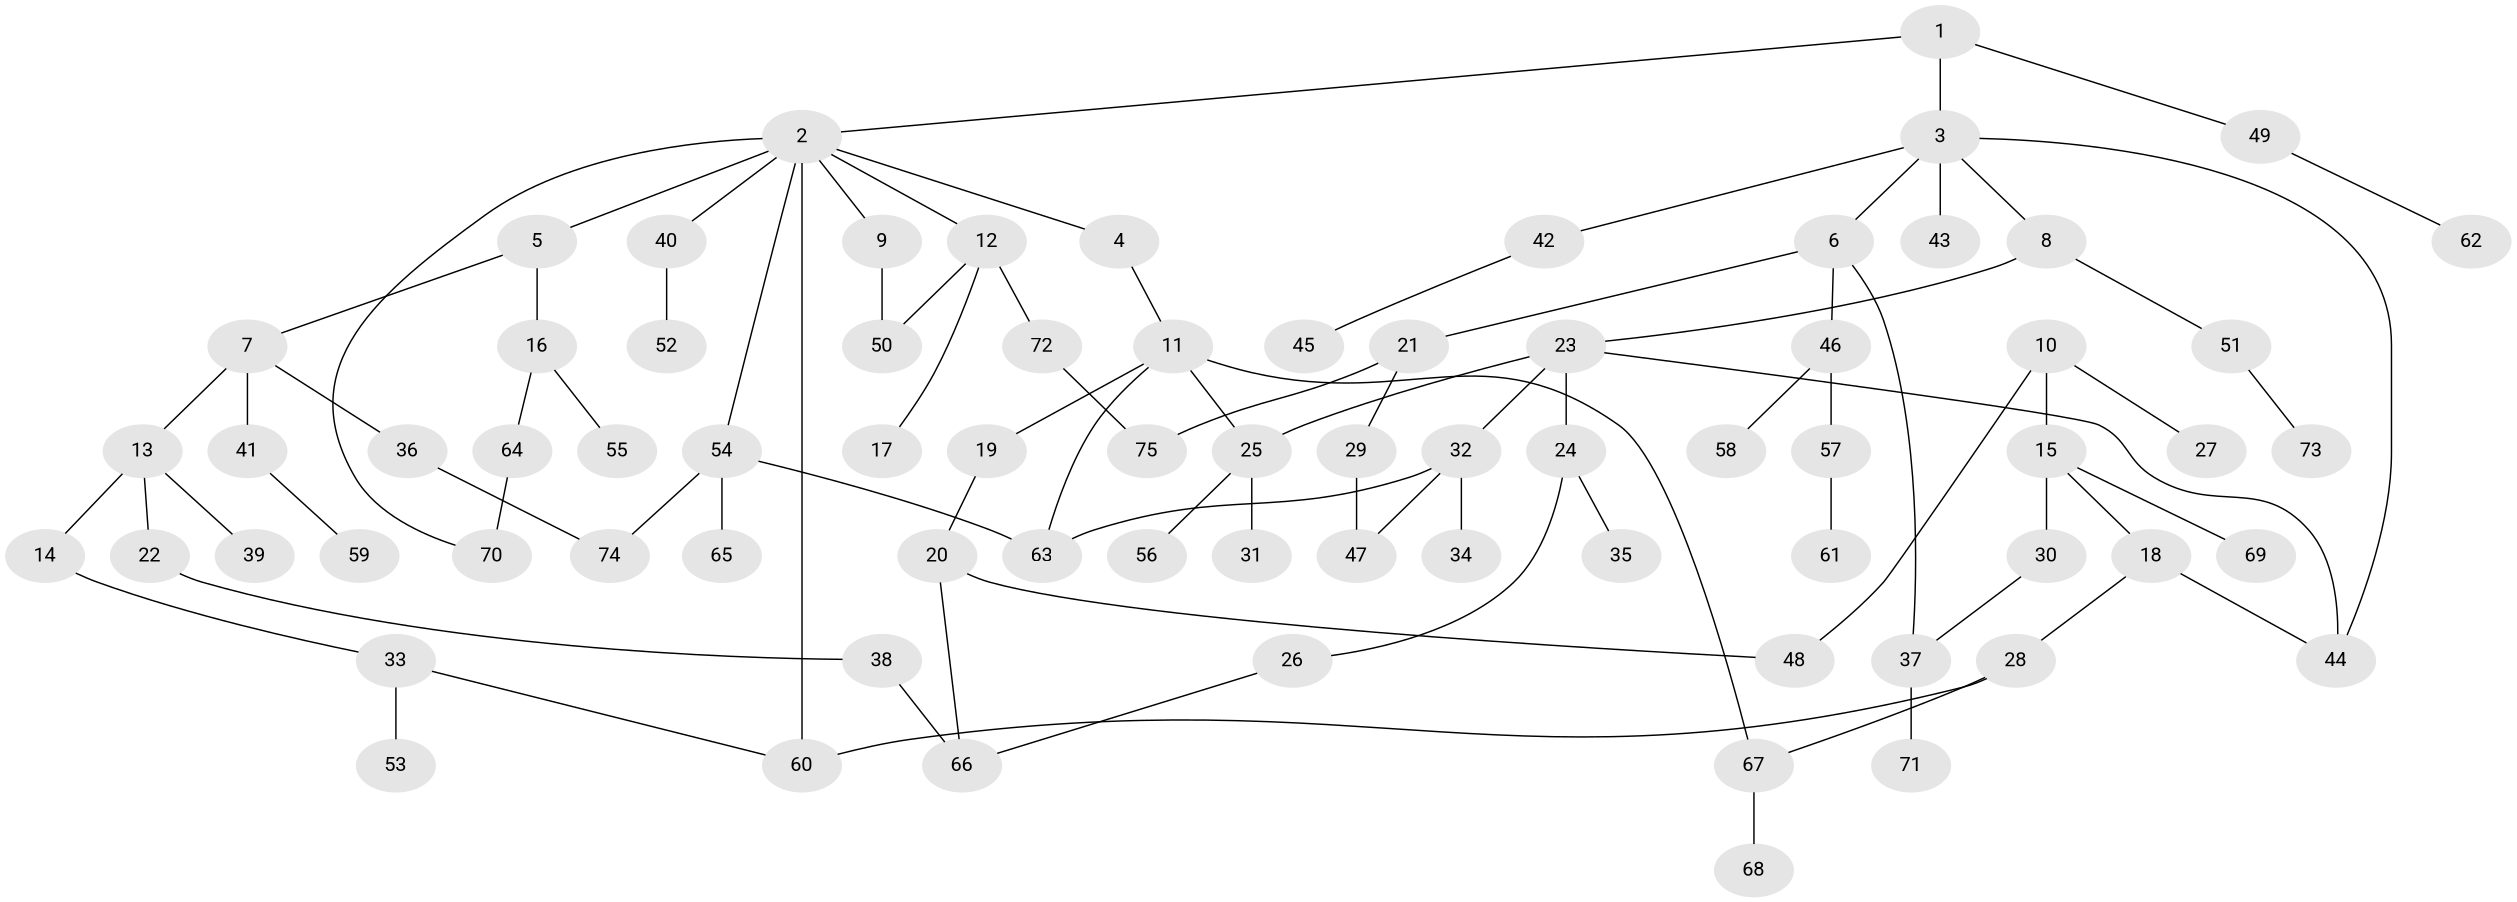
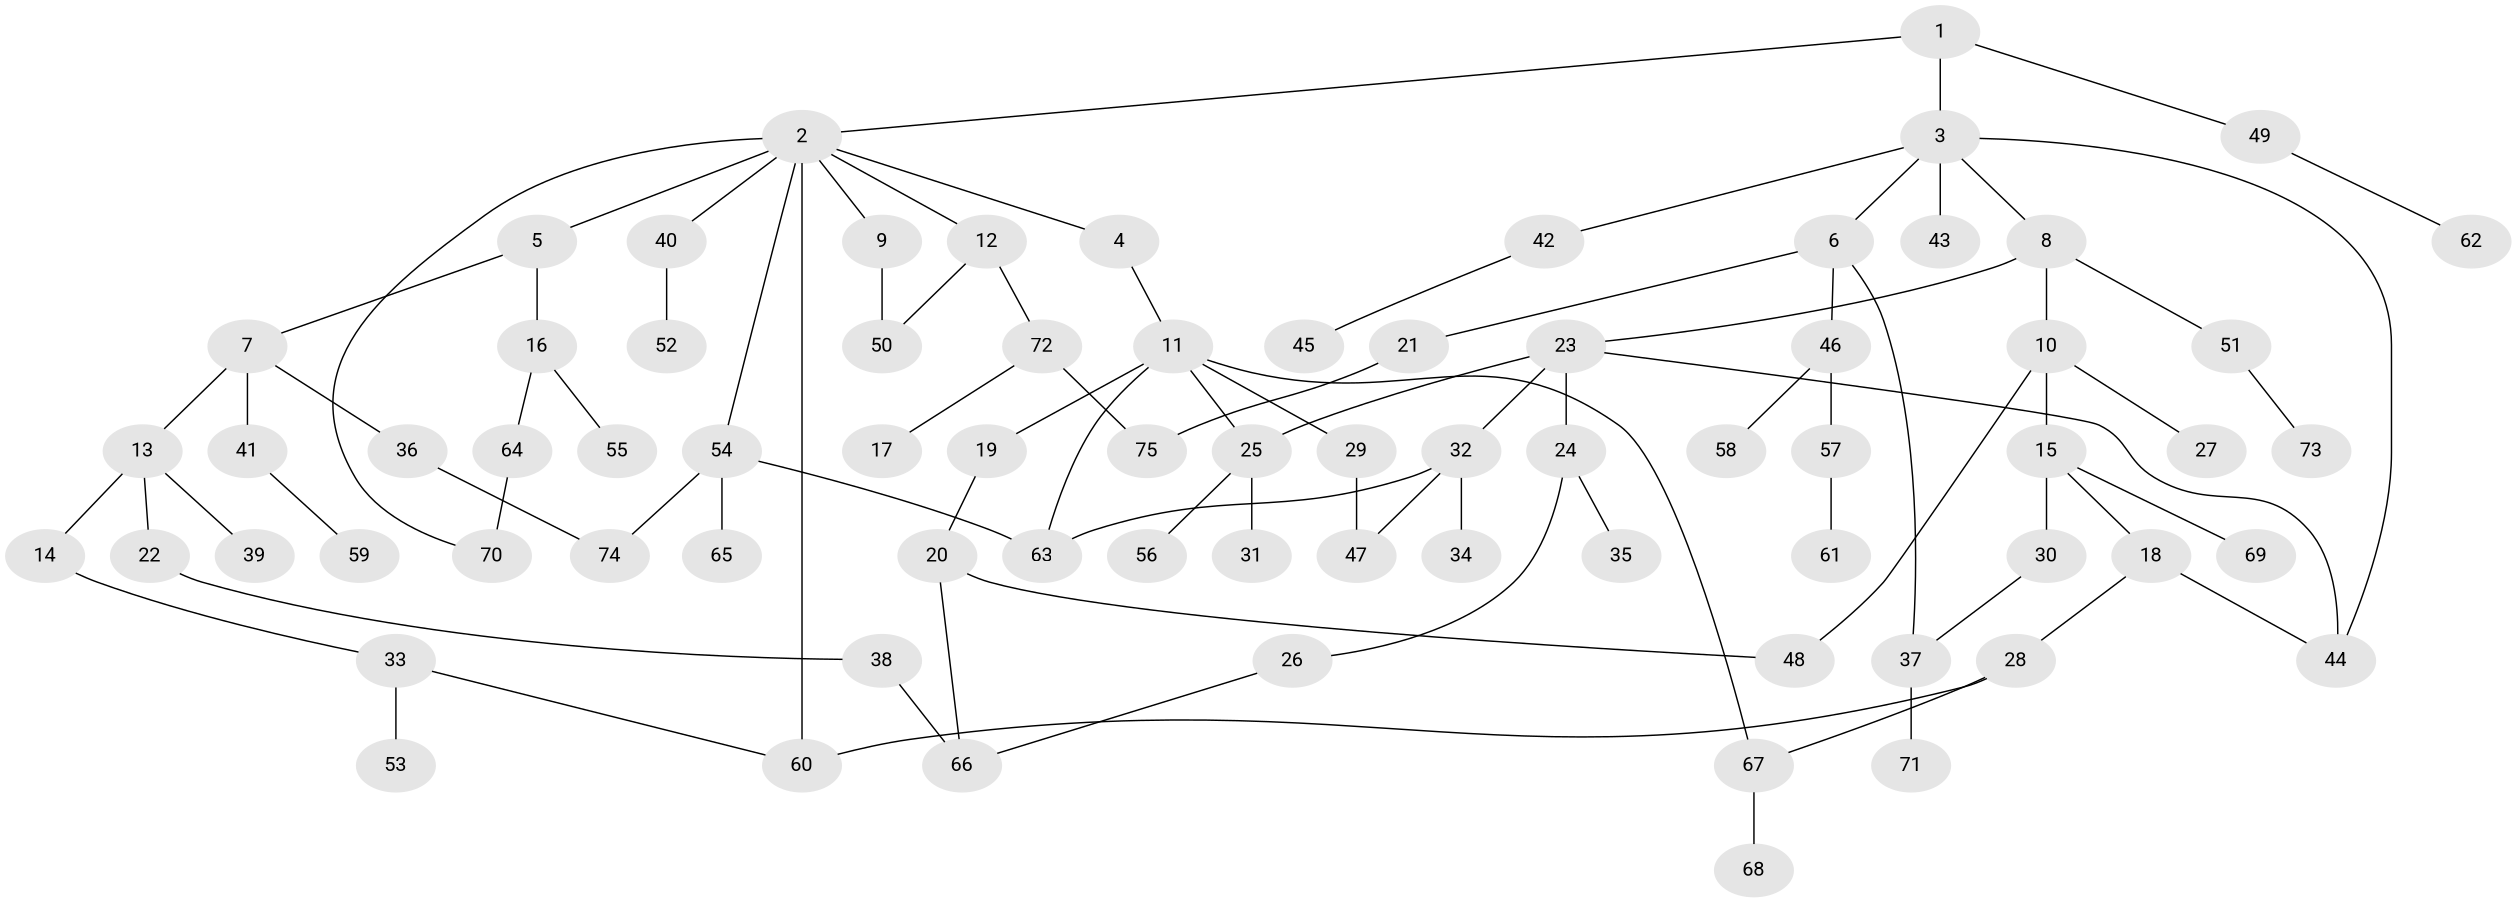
edge "8" -- "10": added
edge "12" -- "17": now "72" -- "17"
edge "21" -- "29": now "11" -- "29"
